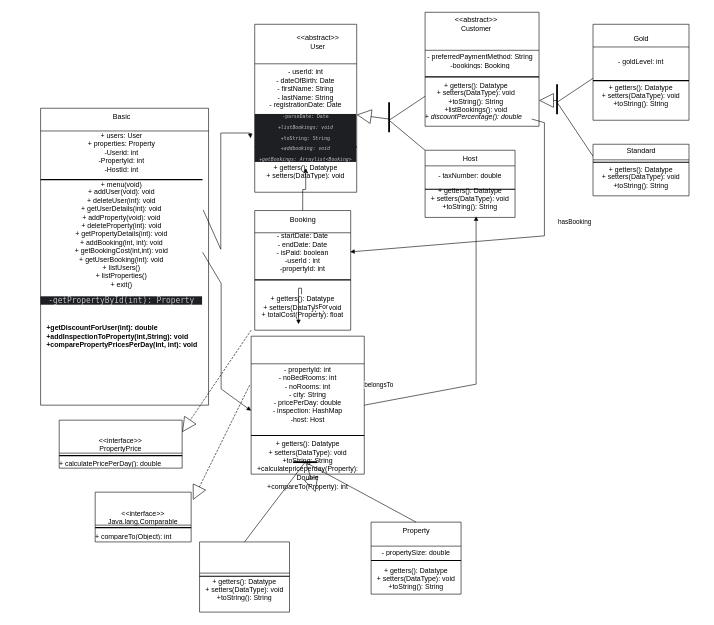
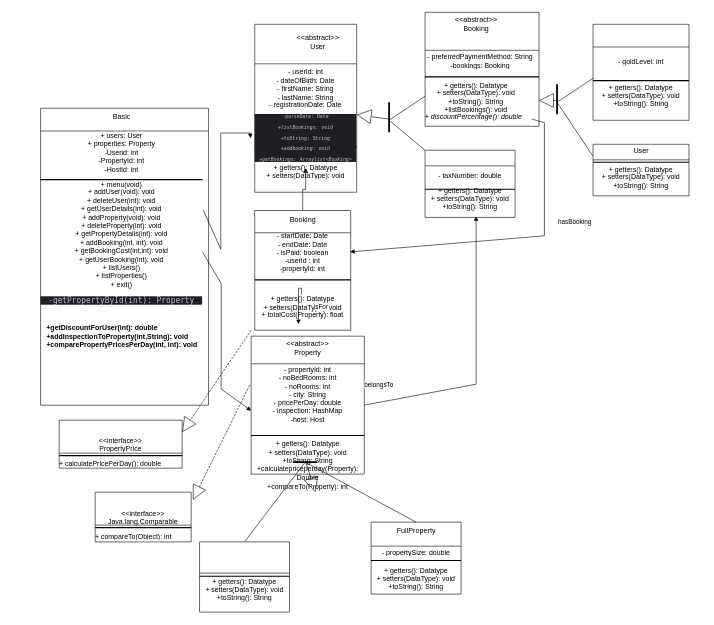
node "<<abstract>>Customer": label "<<abstract>>Customer" -> "<<abstract>>Booking"
node "Gold": removed
node "Standard": label "Standard" -> "User"
node "Host": removed
node "<<abstract>>Property": added
node "Property": label "Property" -> "FullProperty"
